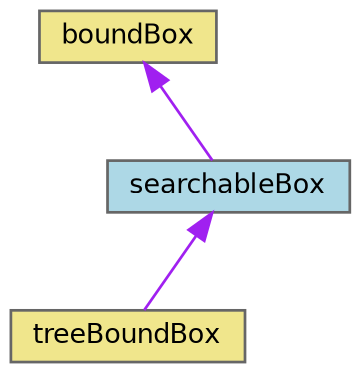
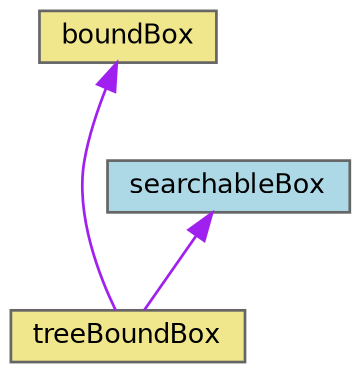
edge "searchableBox" -> "boundBox": now "treeBoundBox" -> "boundBox"
